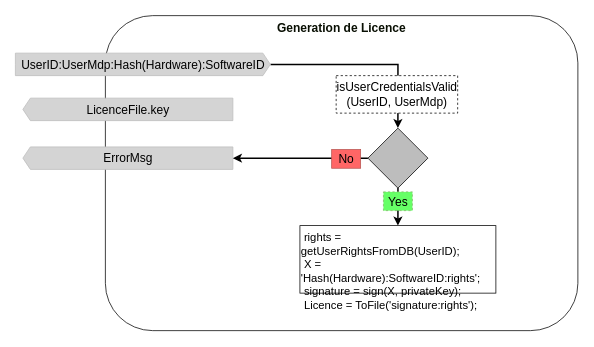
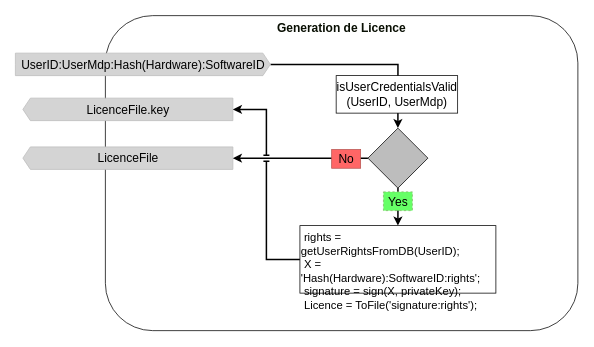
node "isUserCredentialsValid (UserID, UserMdp)": style dashed -> solid
node "ErrorMsg": label "ErrorMsg" -> "LicenceFile"
edge "rights = getUserRightsFromDB(UserID); X = 'Hash(Hardware):SoftwareID:rights'; signature = sign(X, privateKey); Licence = ToFile('signature:rights');" -> "LicenceFile.key": added
